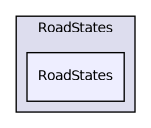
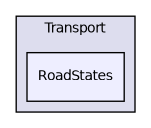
cluster "RoadStates": label "RoadStates" -> "Transport"
